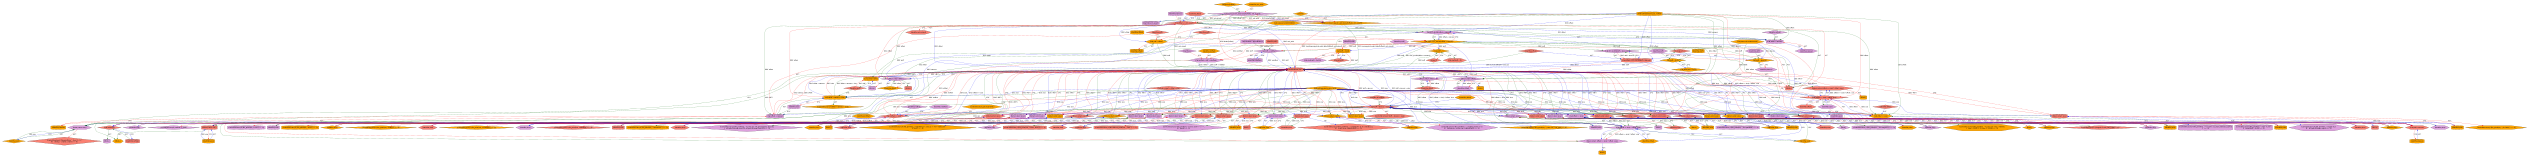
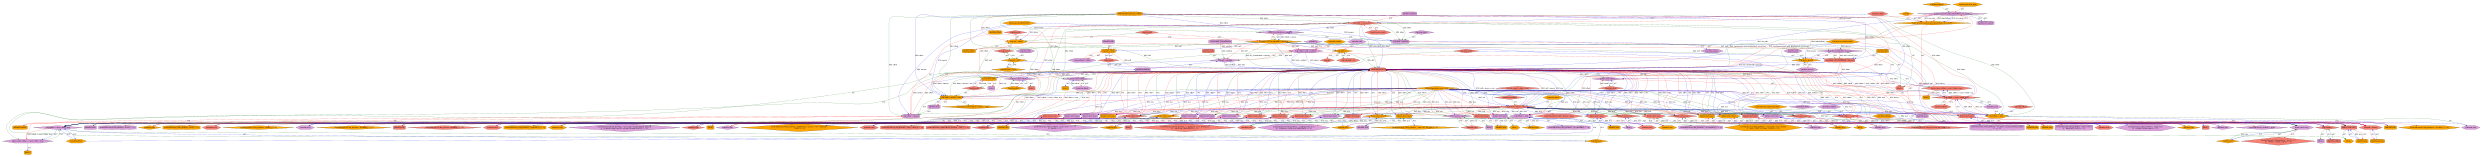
node "(Identifier,xnh_addr)": label "(Identifier,xnh_addr)" -> "(Identifier,unknown_addr)"
edge "(Call,ELF_ALIGN(offset + namesz))" -> "(Call,doff + reloffset)": now "(Call,noffset = doff + reloffset)" -> "(Call,doff + reloffset)"
edge "(Call,namesz & 0x80000000)" -> "(Call,offset + namesz > size)": added, label "DDG: namesz"
